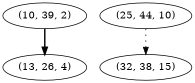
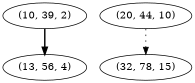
node "(25, 44, 10)": label "(25, 44, 10)" -> "(20, 44, 10)"
node "(13, 26, 4)": label "(13, 26, 4)" -> "(13, 56, 4)"
node "(32, 38, 15)": label "(32, 38, 15)" -> "(32, 78, 15)"
